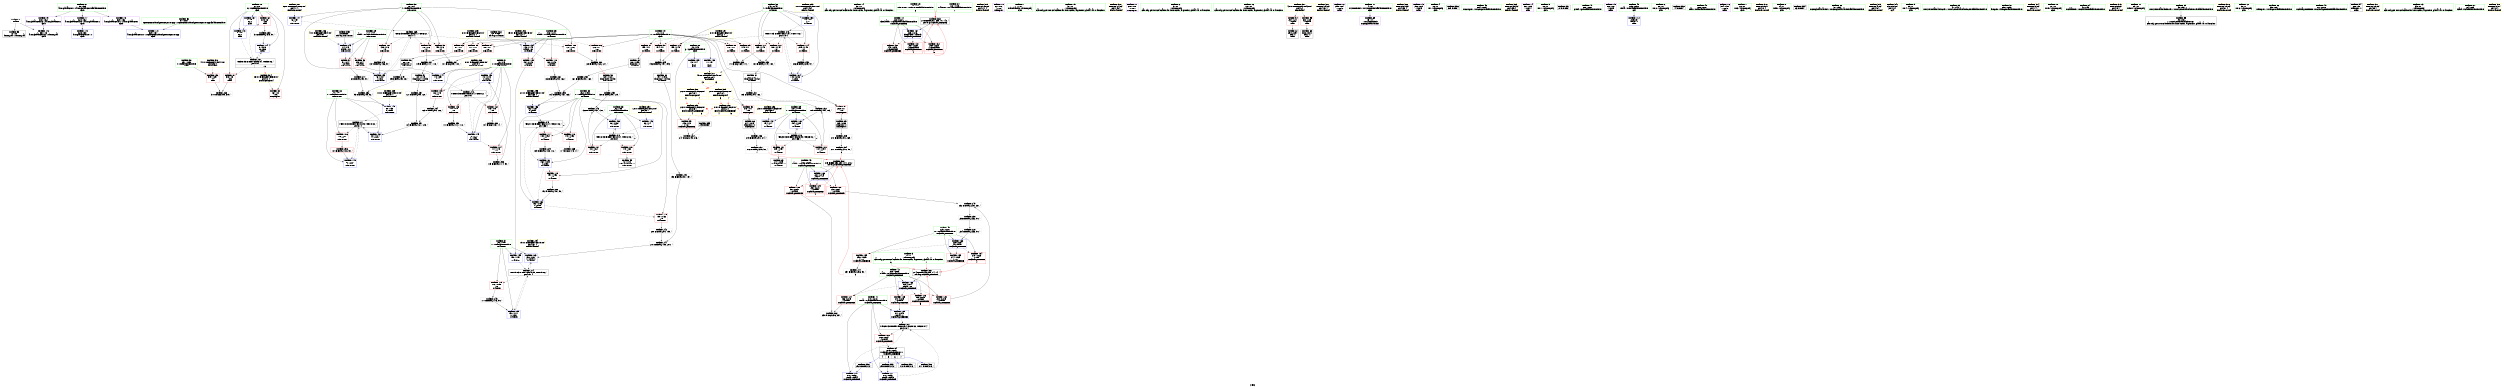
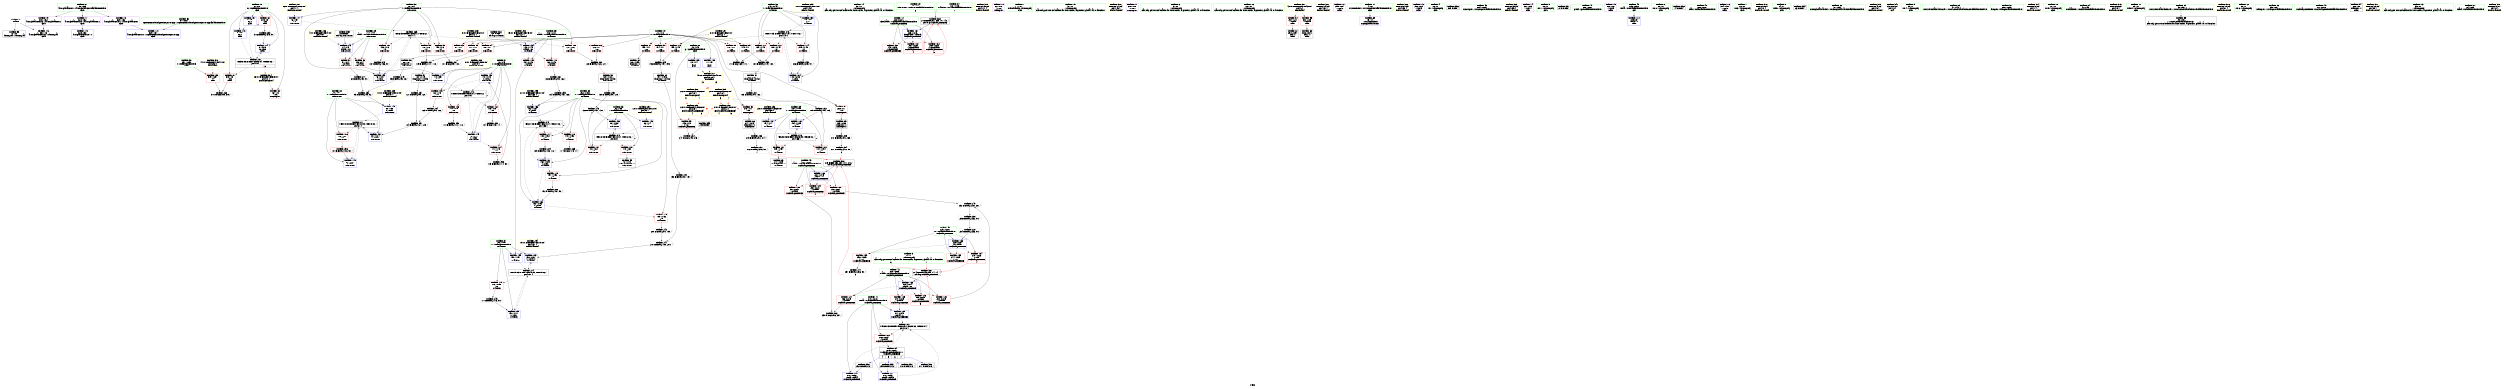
edge "NodeID: 266" -> "NodeID: 311": now "NodeID: 139" -> "NodeID: 311"
node "NodeID: 258": removed
